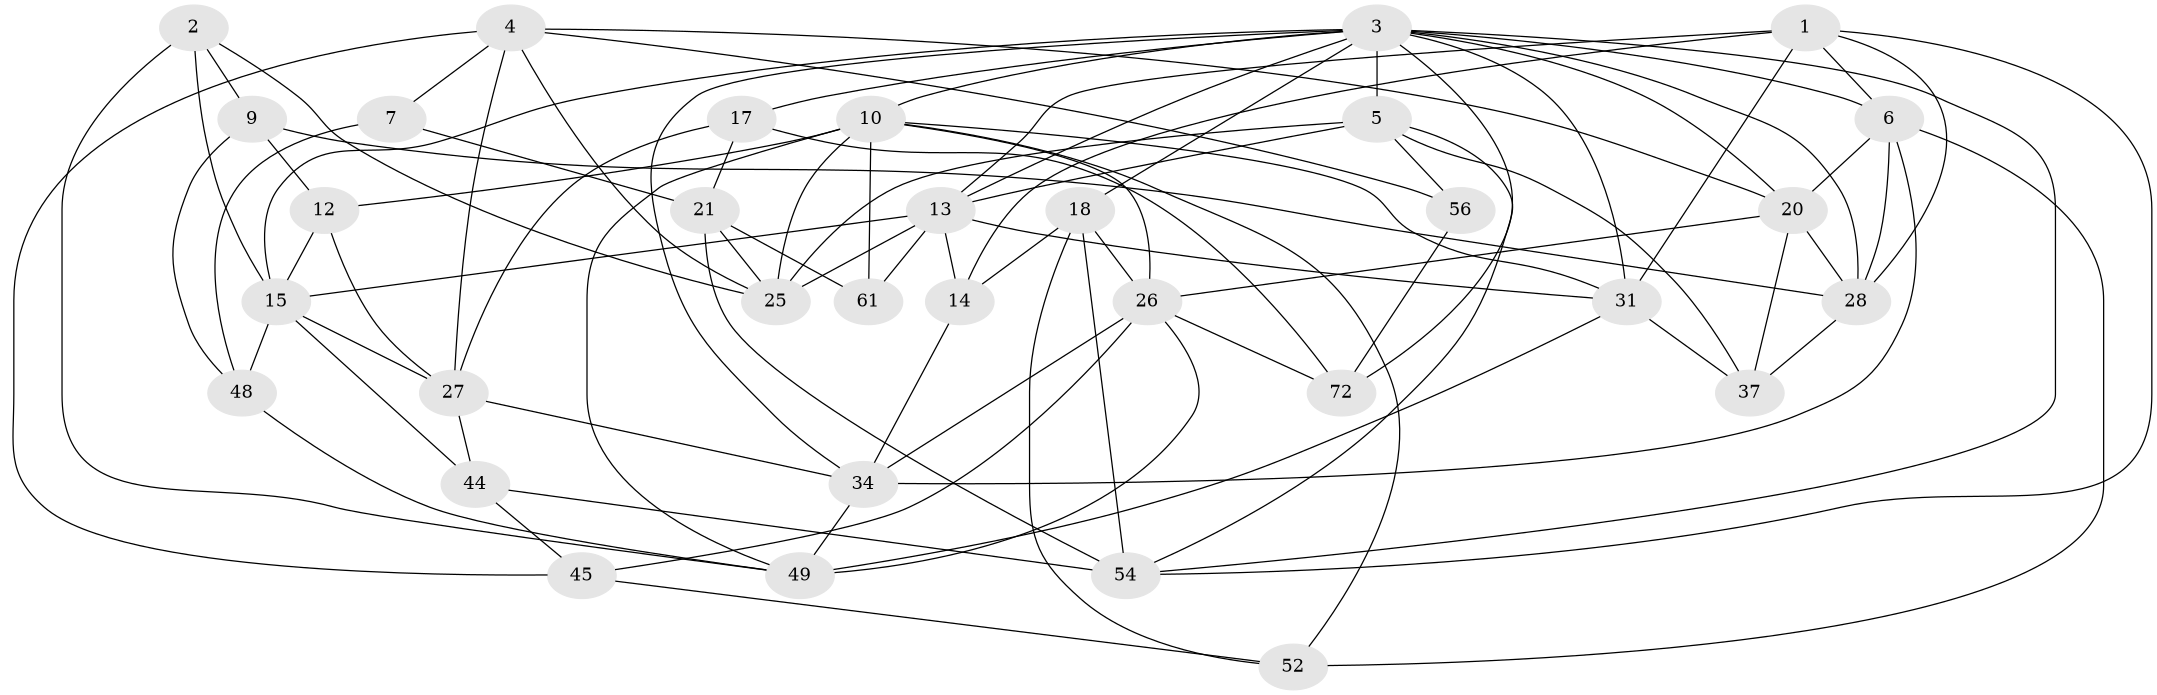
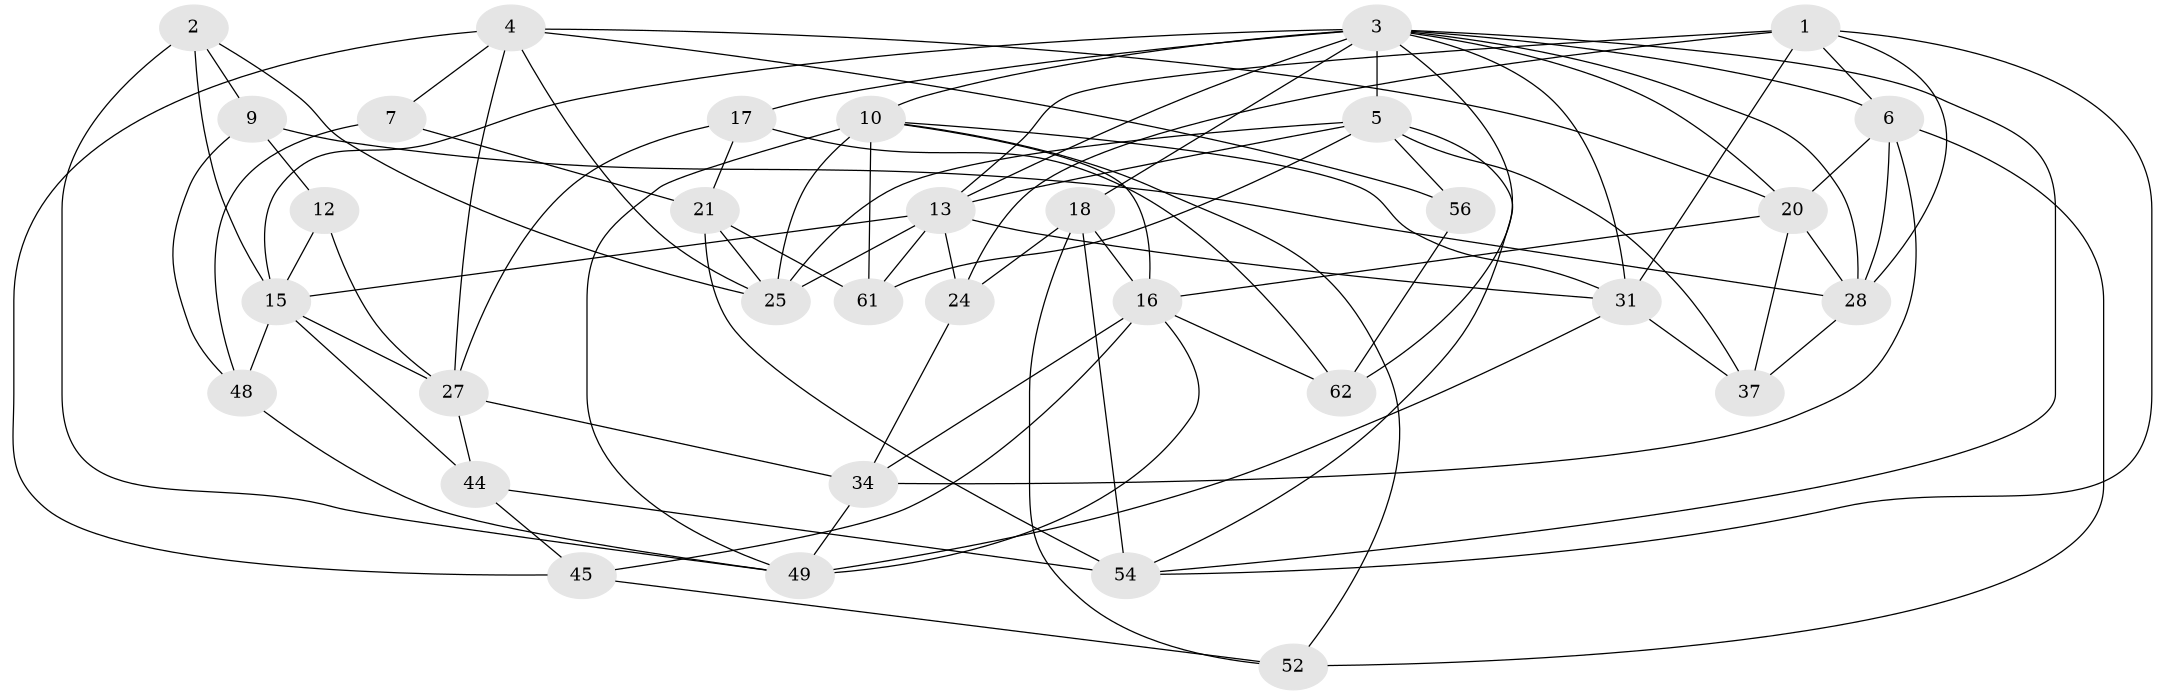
edge "3" -- "34": removed
edge "10" -- "12": removed
edge "5" -- "61": added
node "14": label "14" -> "24"
node "26": label "26" -> "16"
node "72": label "72" -> "62"
